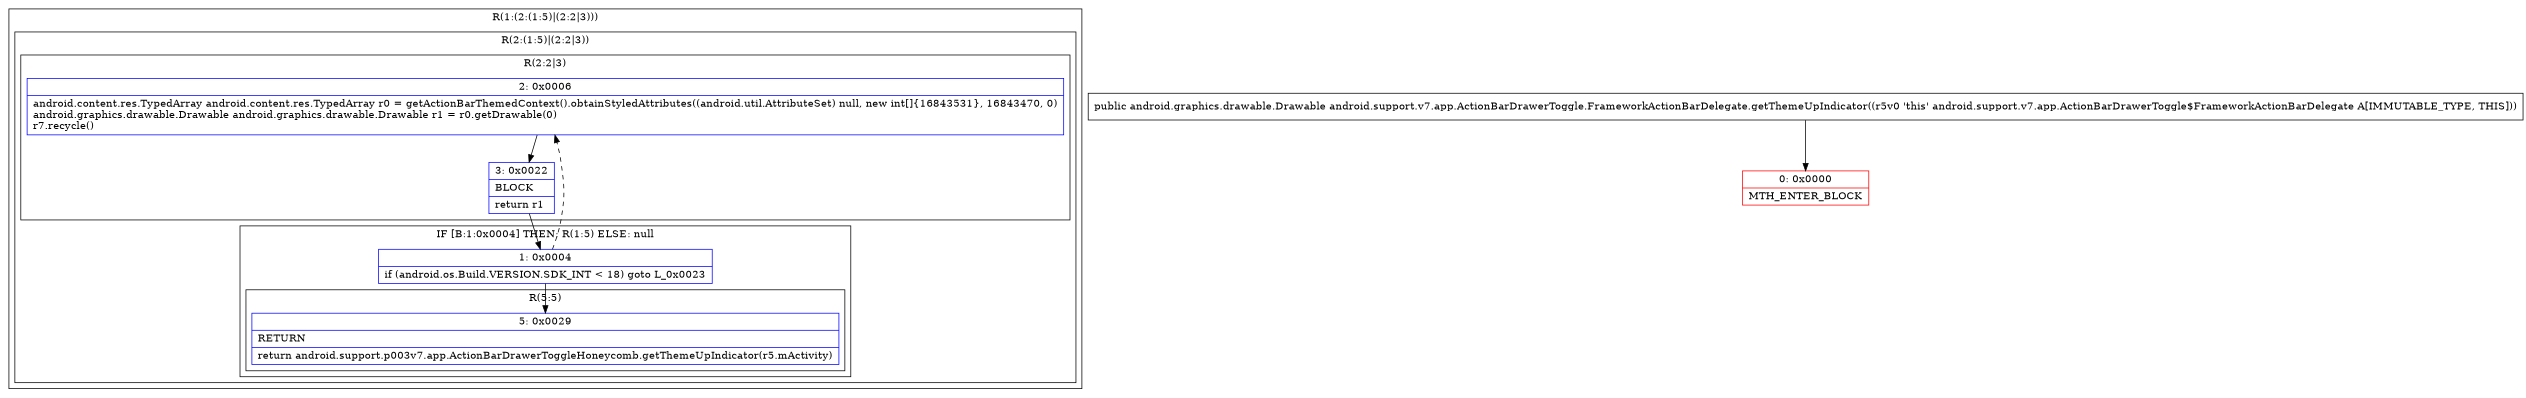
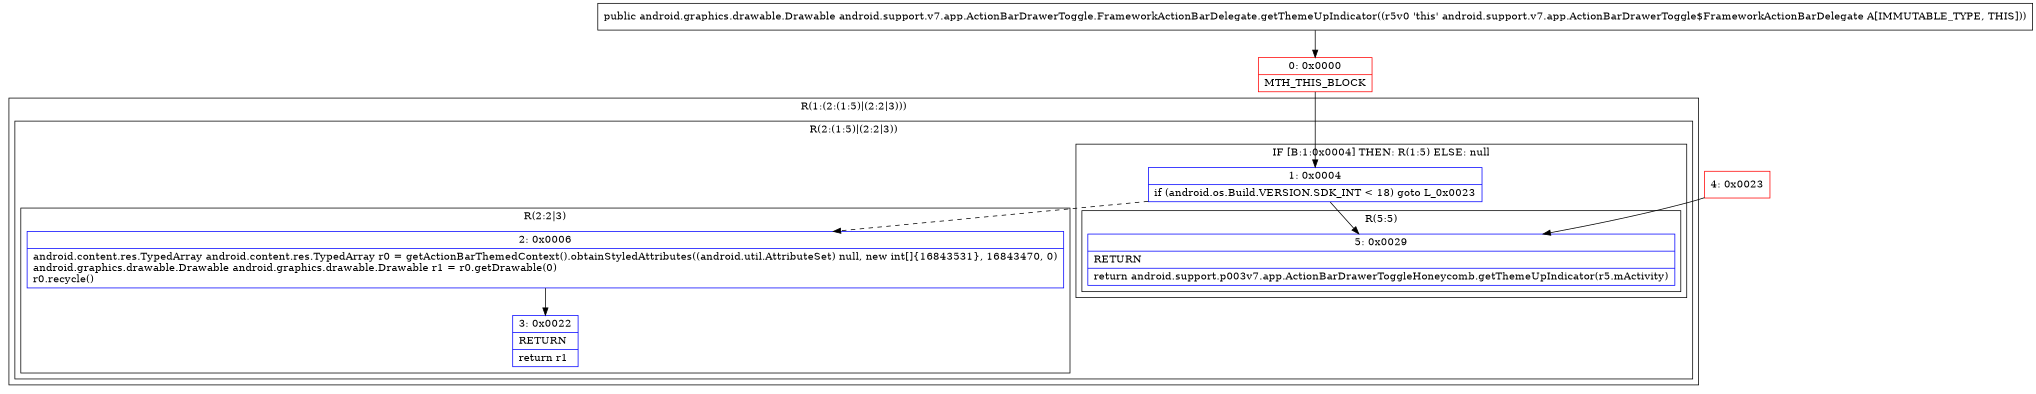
node "2: 0x0006": text "r7.recycle()" -> "r0.recycle()"
node "4: 0x0023": added
node "3: 0x0022": text "BLOCK" -> "RETURN"
node "0: 0x0000": text "MTH_ENTER_BLOCK" -> "MTH_THIS_BLOCK"
edge "3: 0x0022" -> "1: 0x0004": now "0: 0x0000" -> "1: 0x0004"
